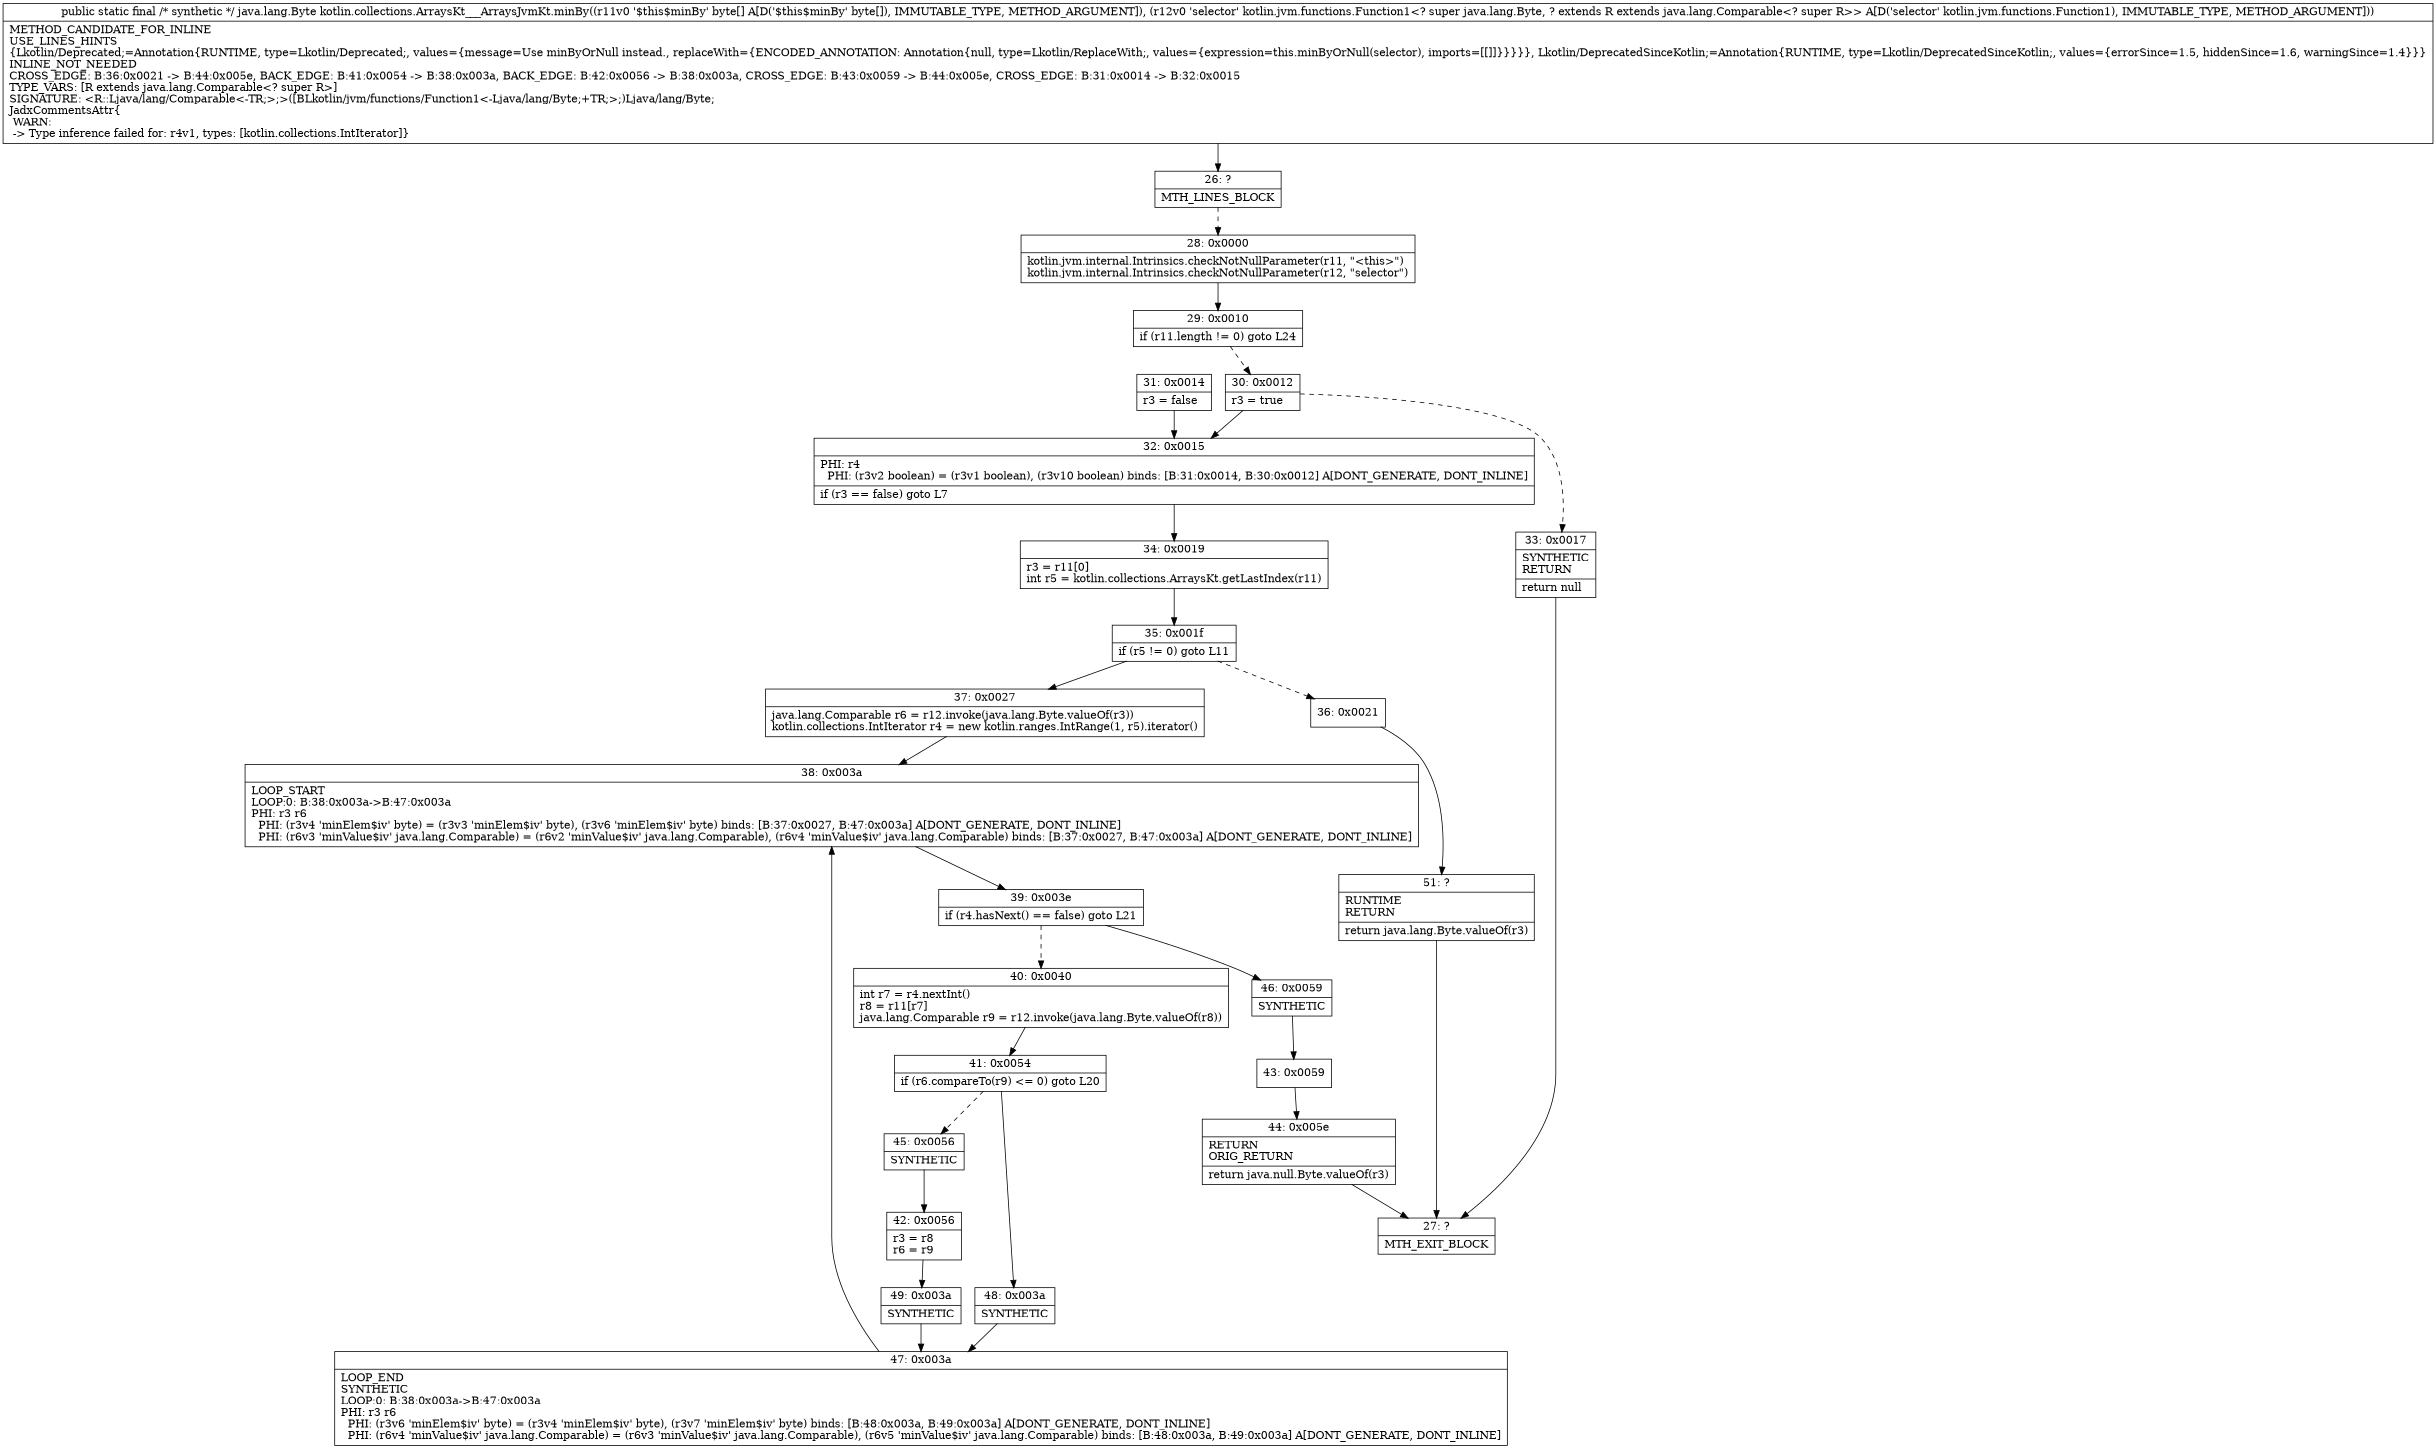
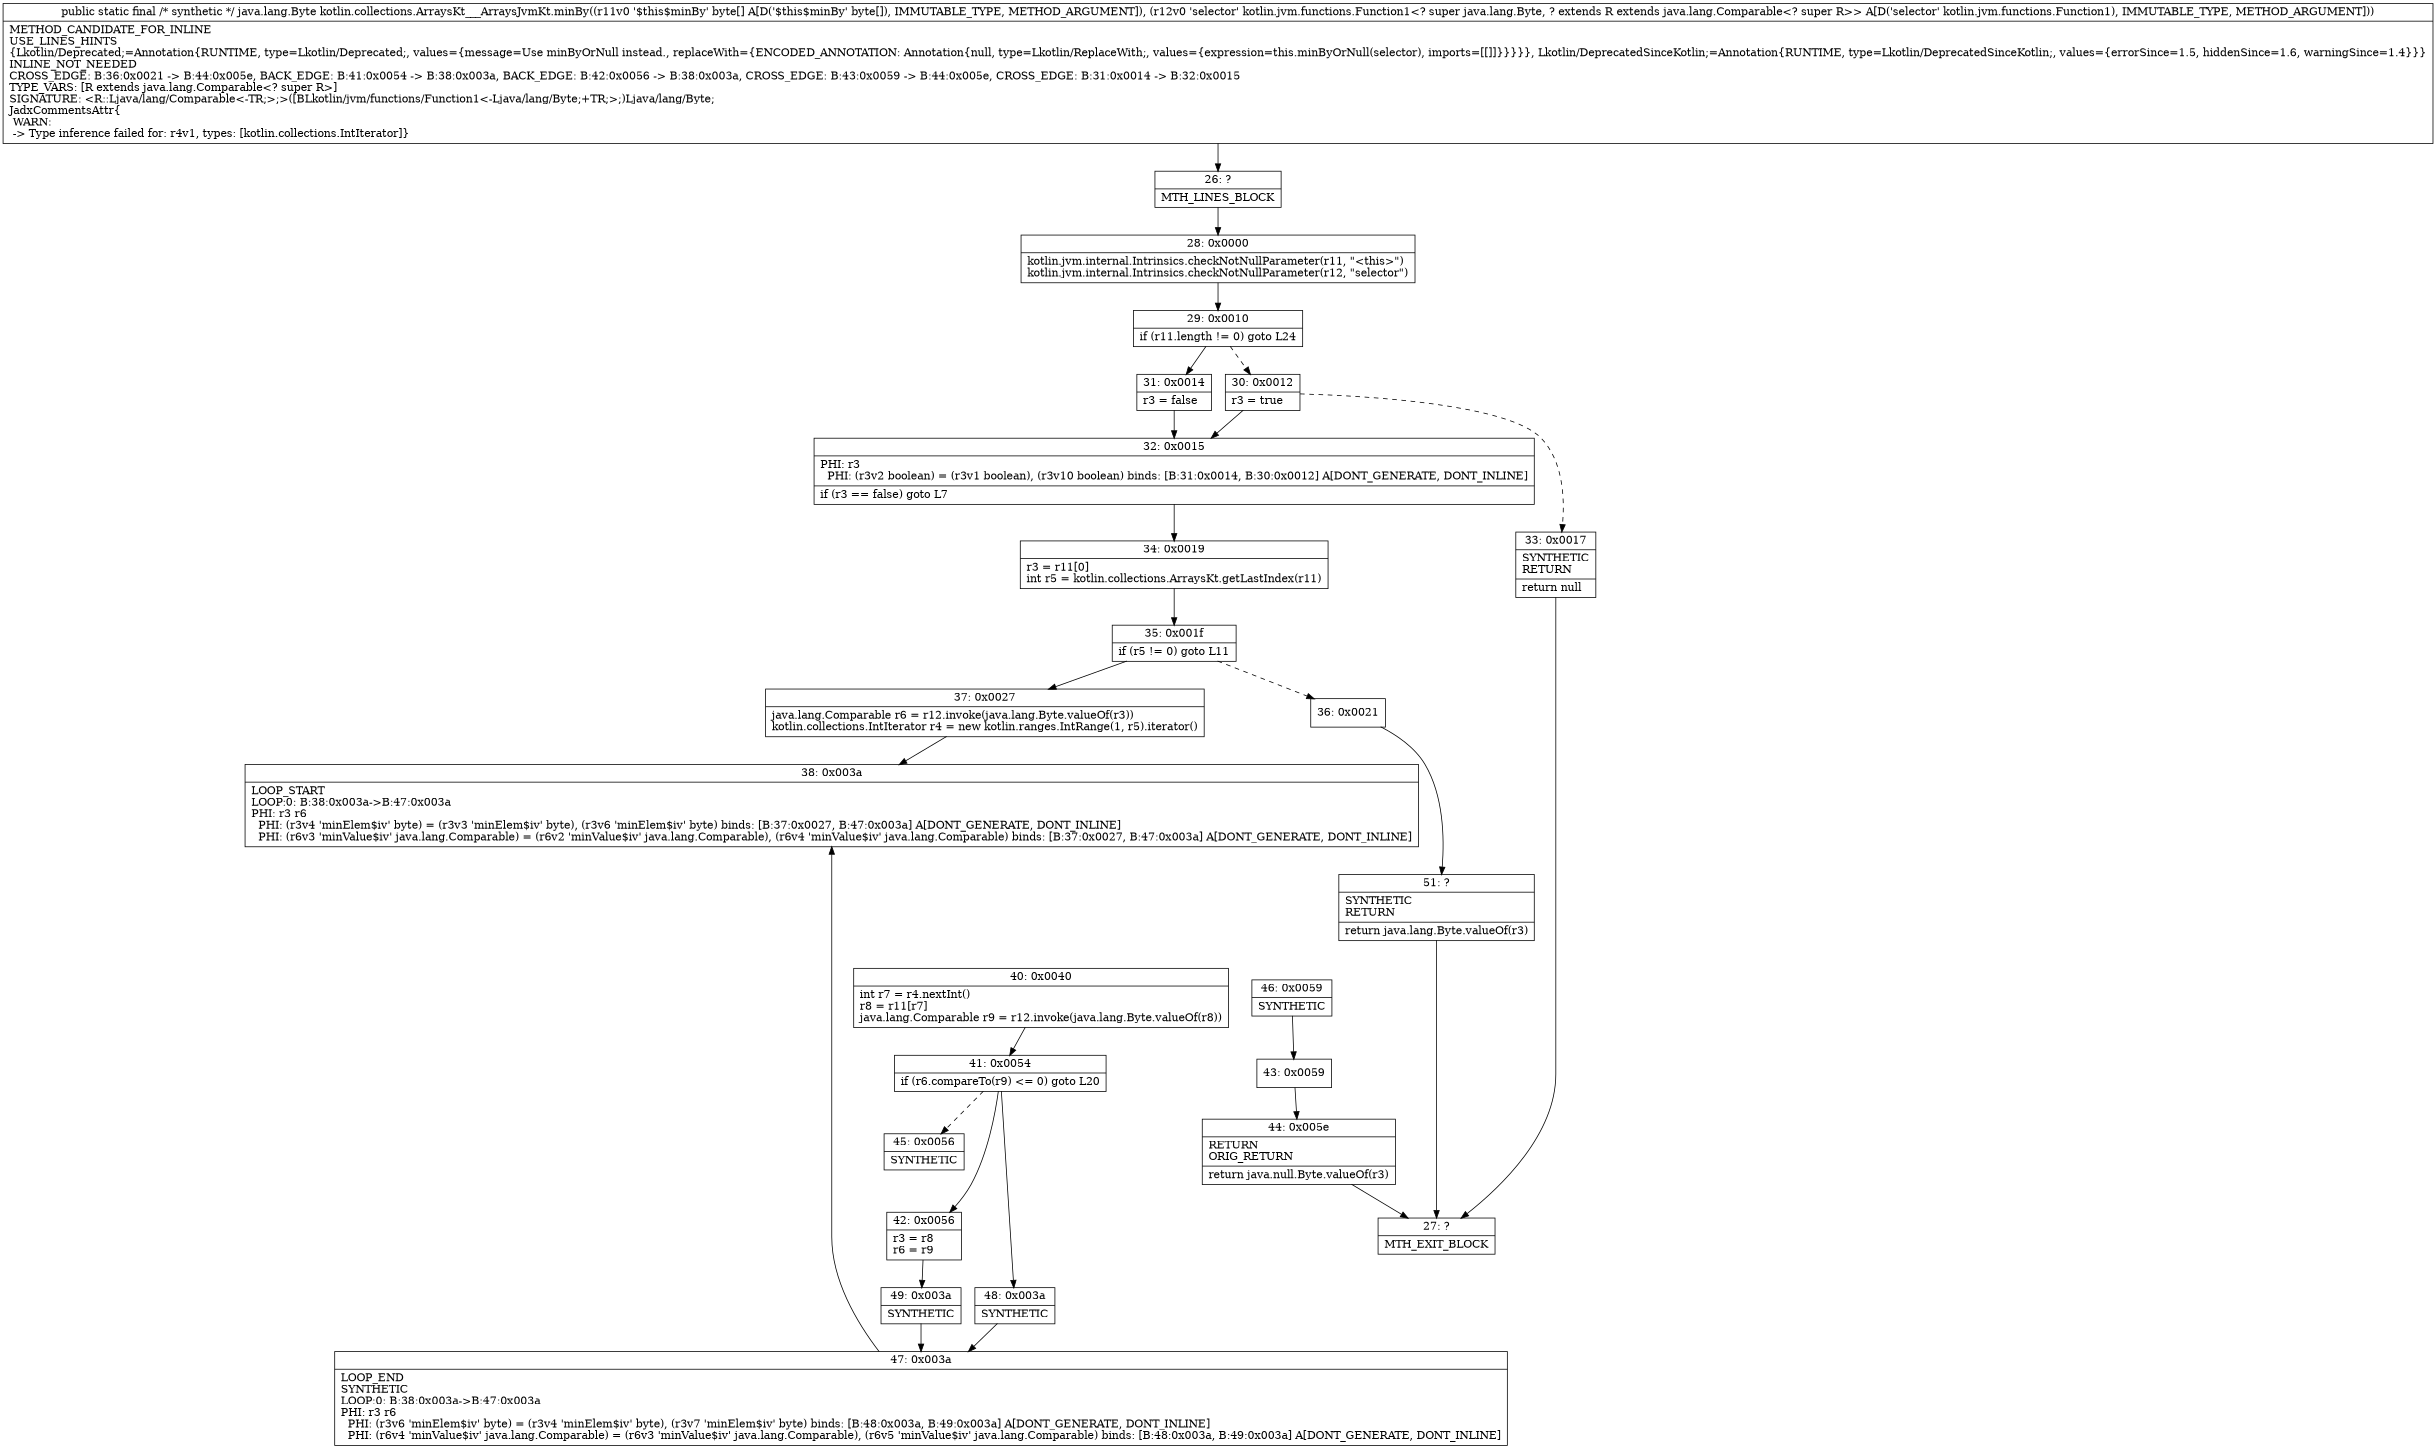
edge "26: ?" -> "28: 0x0000": style dashed -> solid
edge "29: 0x0010" -> "31: 0x0014": added
node "32: 0x0015": text "PHI: r4" -> "PHI: r3"
node "51: ?": text "RUNTIME" -> "SYNTHETIC"
node "39: 0x003e": removed
edge "45: 0x0056" -> "42: 0x0056": now "41: 0x0054" -> "42: 0x0056"
